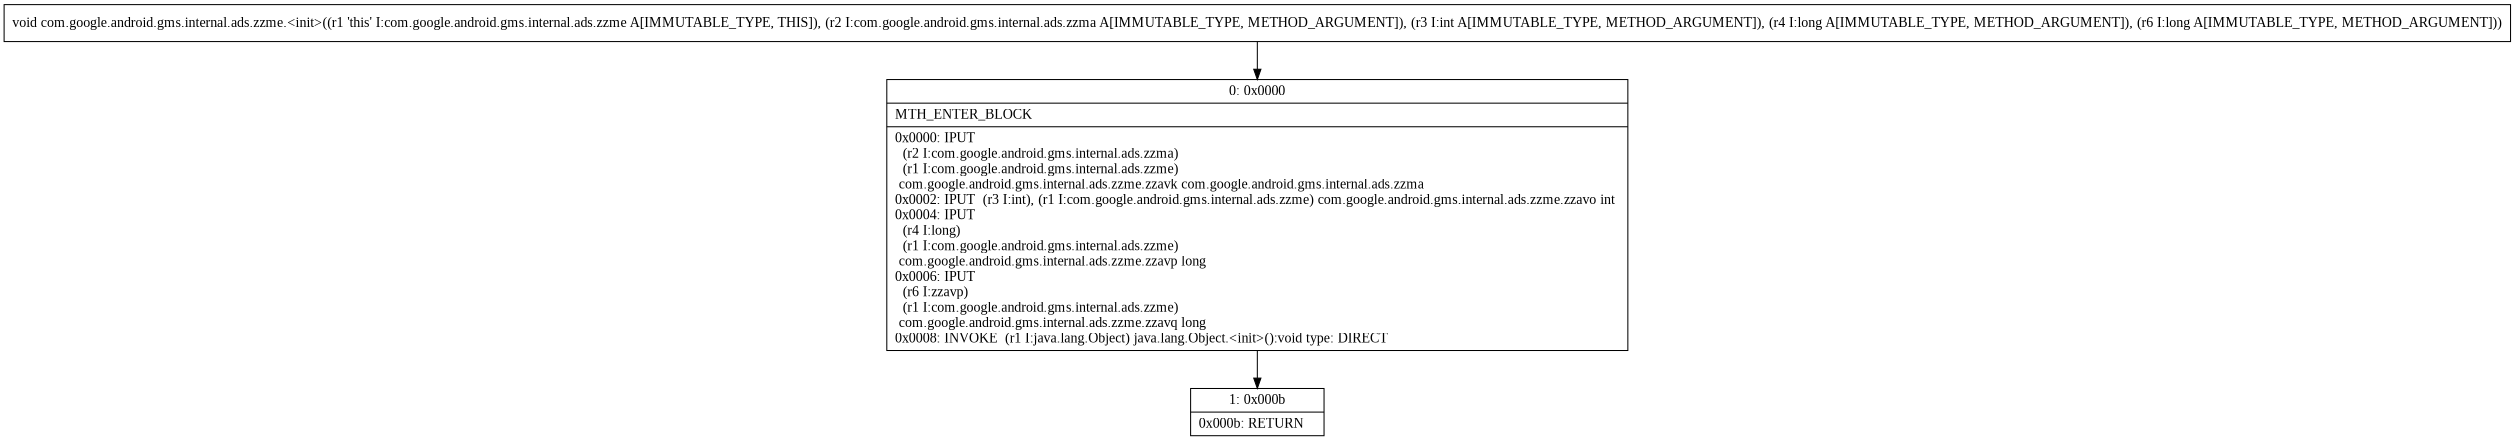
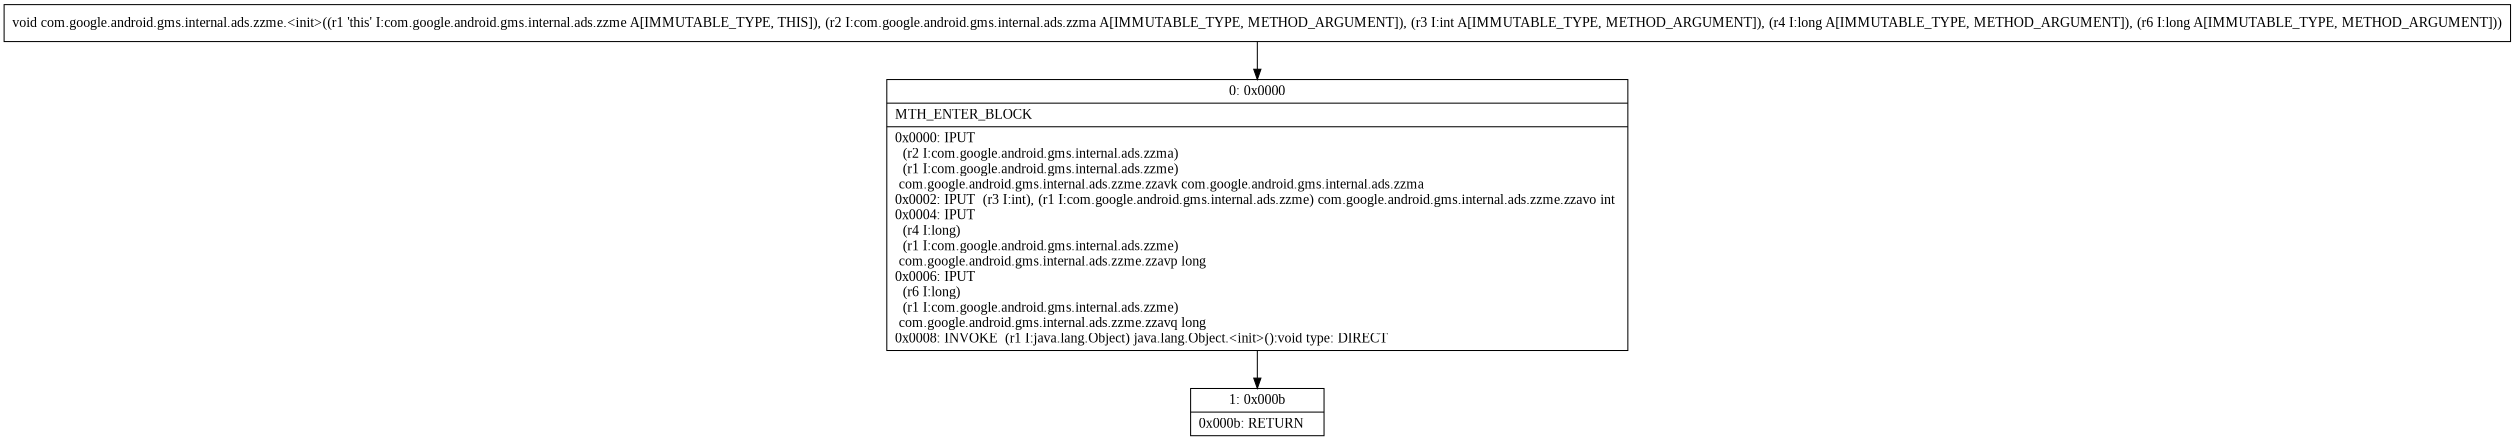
node "0: 0x0000": text "(r6 I:zzavp)" -> "(r6 I:long)"
